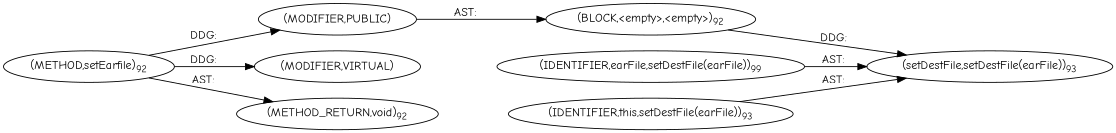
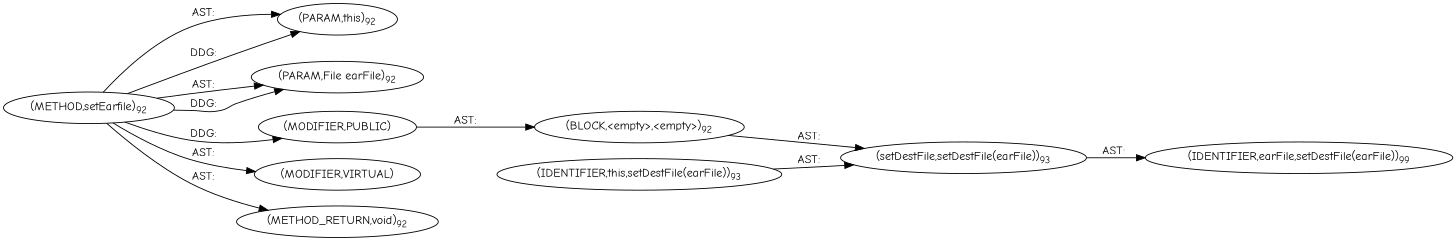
node "(PARAM,this)": added
edge "(BLOCK,<empty>,<empty>)" -> "(setDestFile,setDestFile(earFile))": label "DDG: " -> "AST: "
edge "(METHOD,setEarfile)" -> "(MODIFIER,VIRTUAL)": label "DDG: " -> "AST: "
edge "(IDENTIFIER,earFile,setDestFile(earFile))" -> "(setDestFile,setDestFile(earFile))": reversed
node "(PARAM,File earFile)": added
